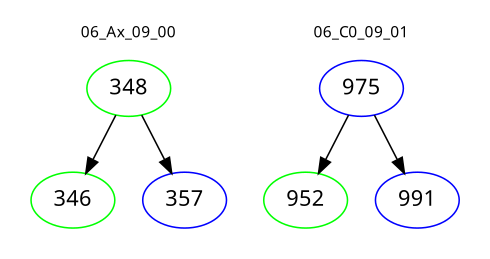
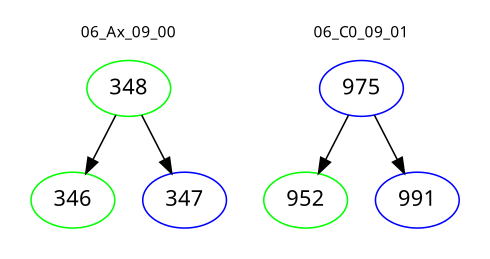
node "357": label "357" -> "347"
